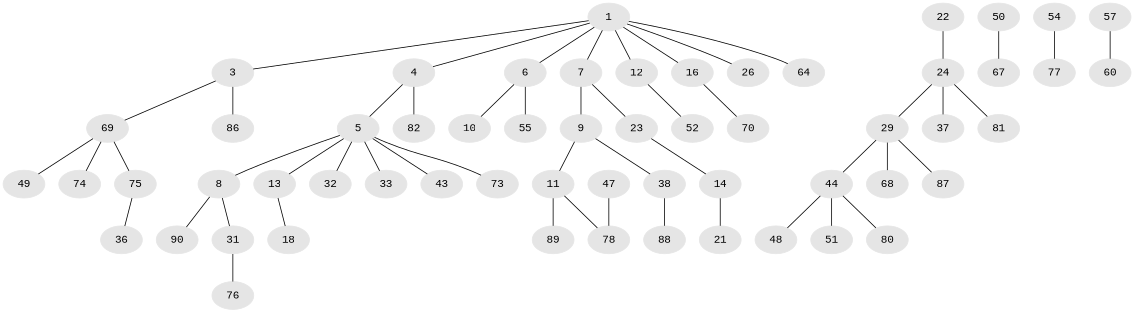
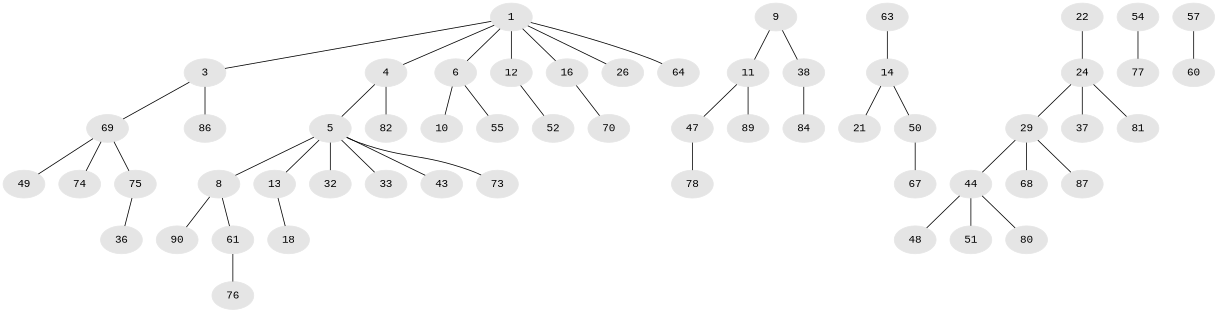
node "7": removed
edge "14" -- "50": added
node "23": label "23" -> "63"
edge "11" -- "78": now "11" -- "47"
node "31": label "31" -> "61"
node "88": label "88" -> "84"
